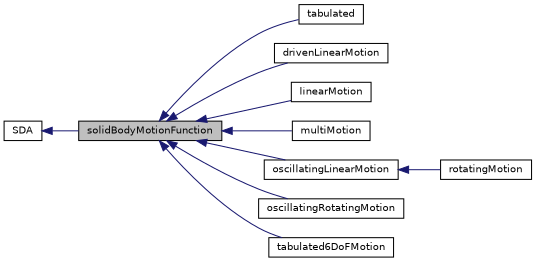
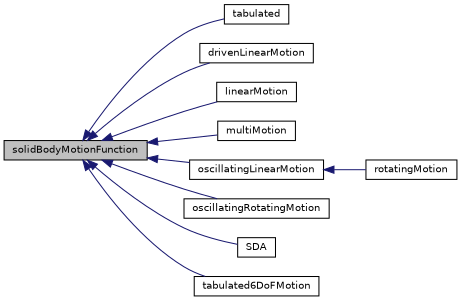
edge "solidBodyMotionFunction" -> "SDA": reversed
